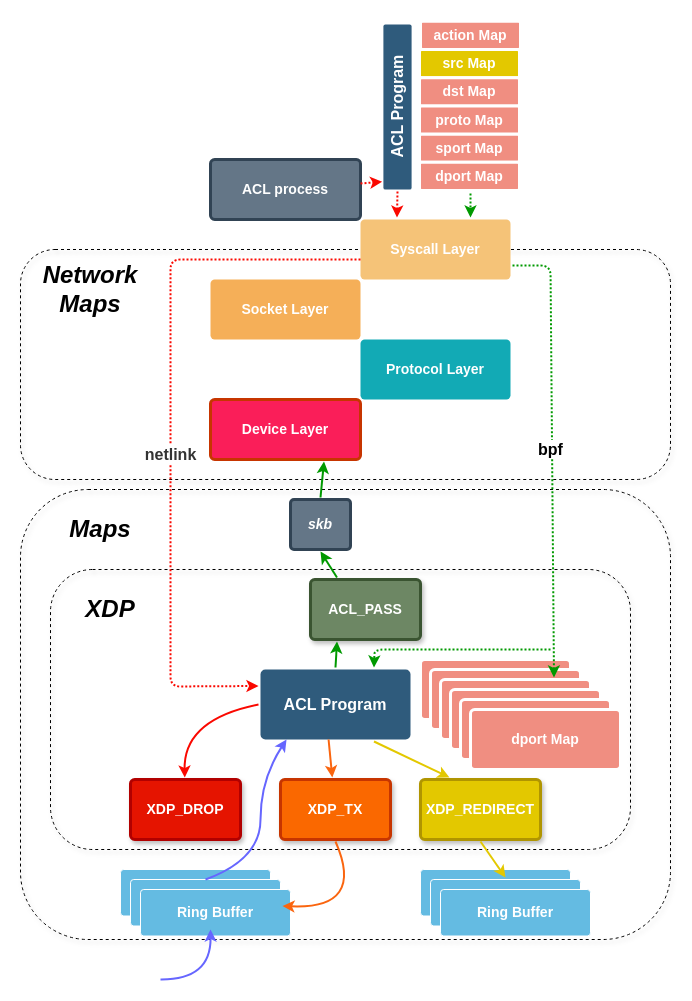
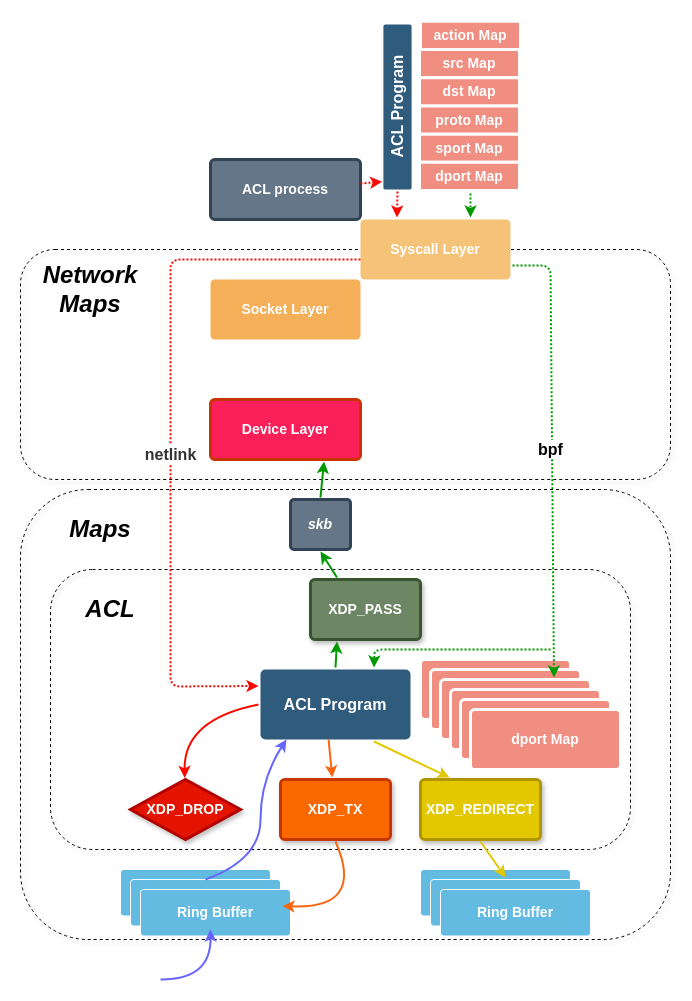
node "src Map": fillcolor #e3c800 -> #f08e81
node "Protocol Layer": removed
node "XDP": label "XDP" -> "ACL"
node "ACL_PASS": label "ACL_PASS" -> "XDP_PASS"
node "XDP_DROP": shape rounded rectangle -> diamond
